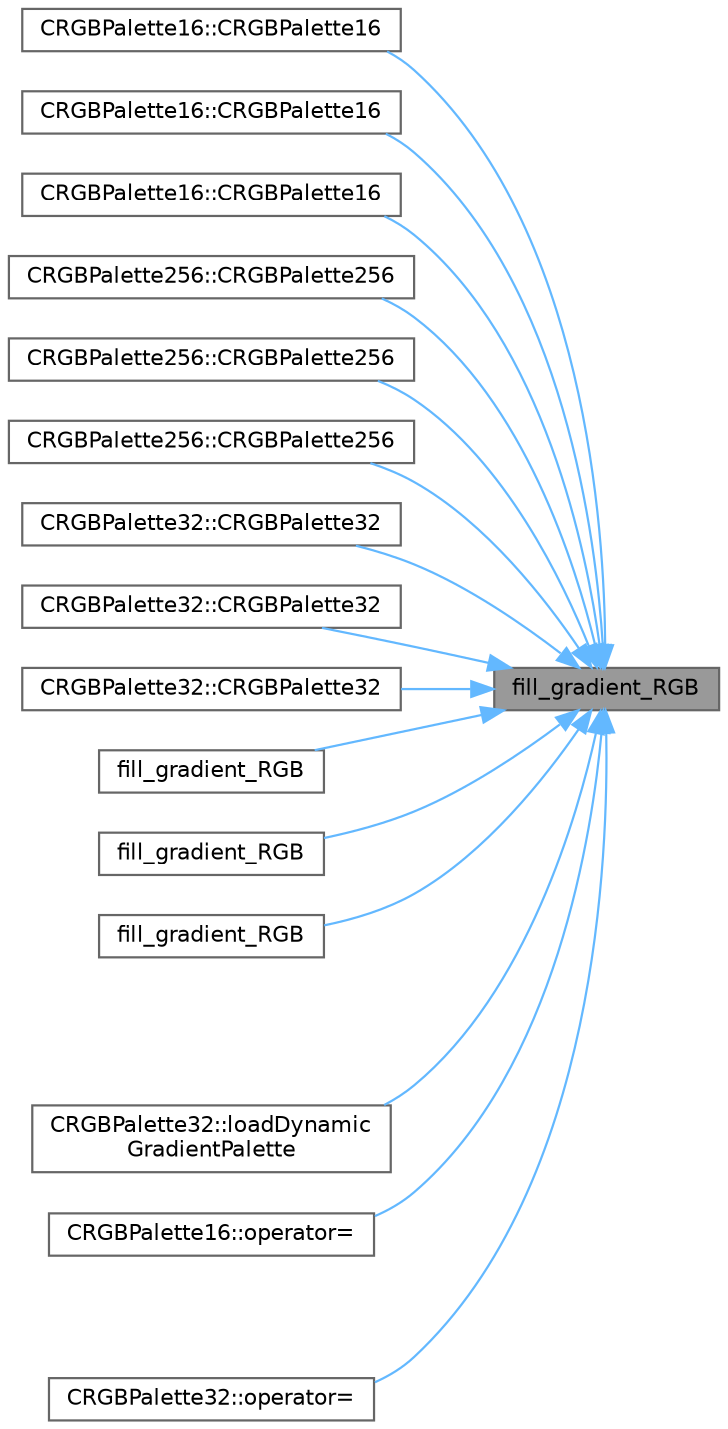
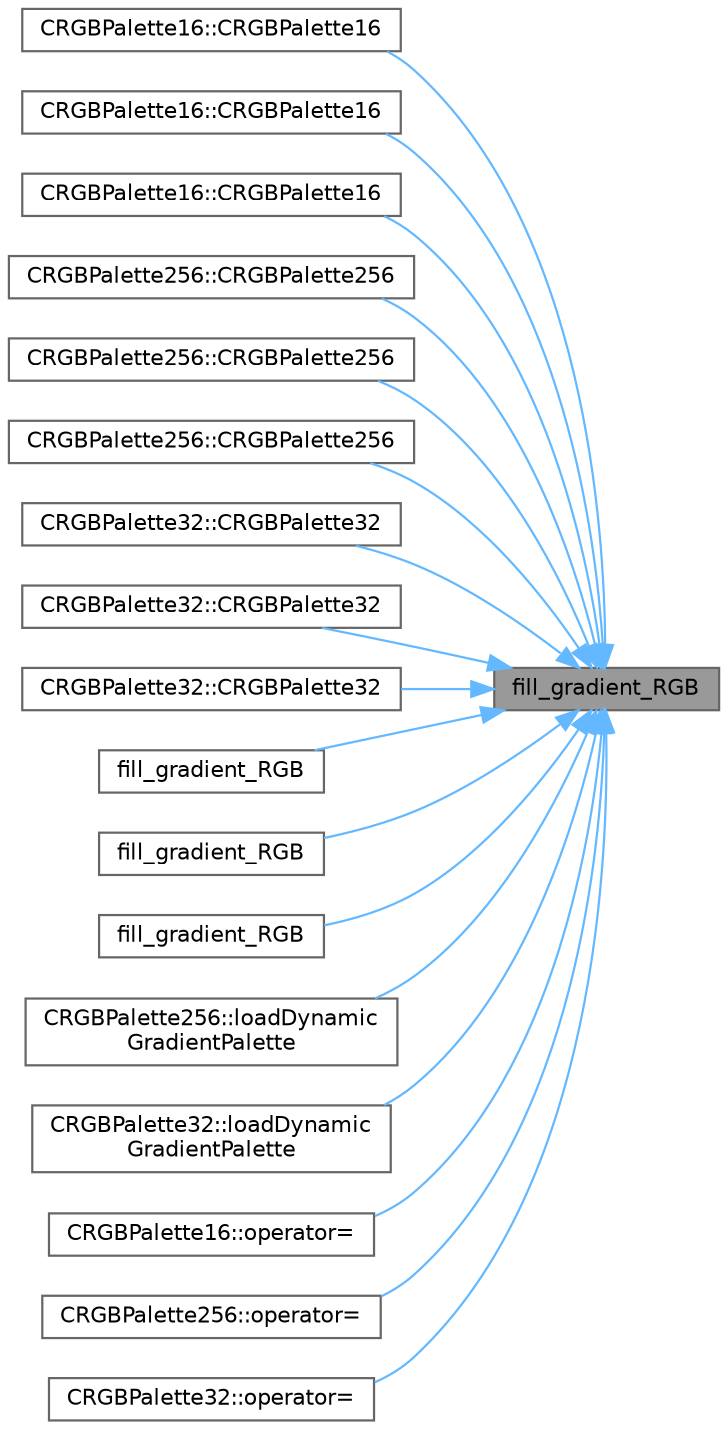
node "CRGBPalette256::loadDynamic GradientPalette": added
node "CRGBPalette256::operator=": added
